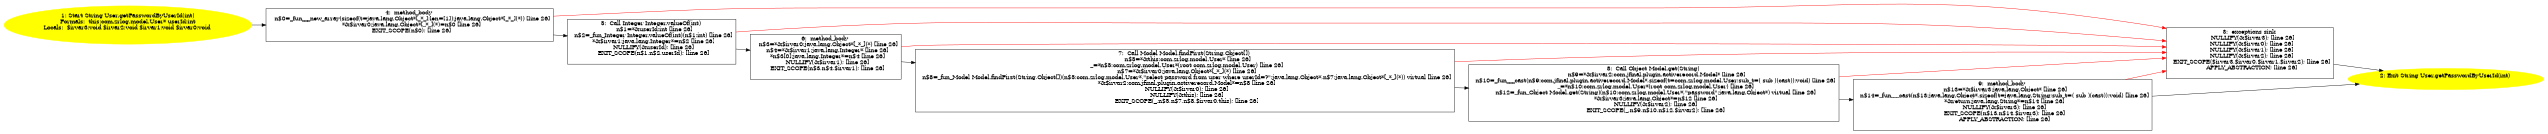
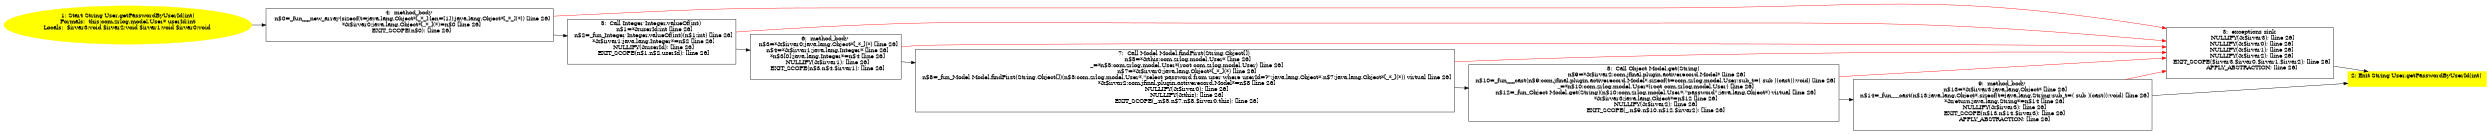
node "2: Exit String User.getPasswordByUserId(int)": shape ellipse -> box
